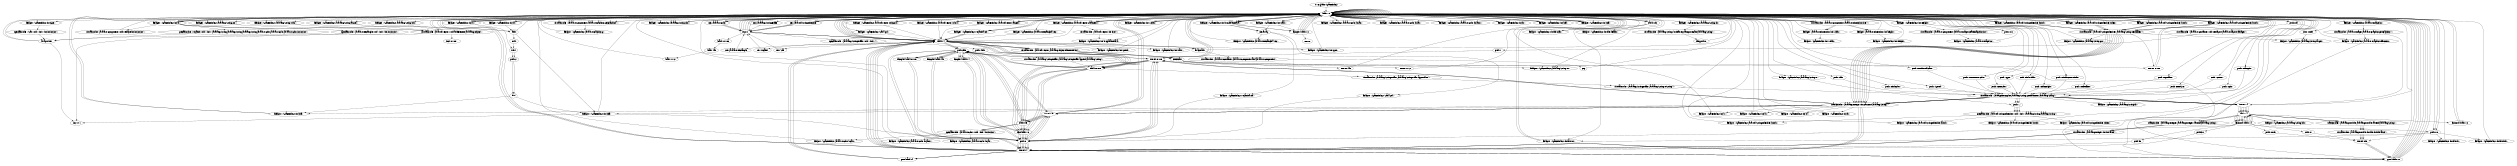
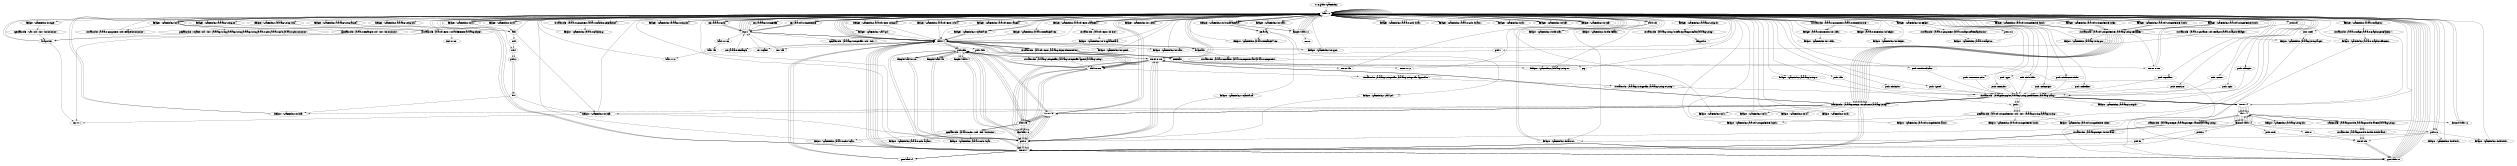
node "fieldget <SpaceLinks2: java.awt.Color bojan>": removed
